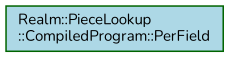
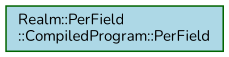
node "Realm::PieceLookup ::CompiledProgram::PerField": label "Realm::PieceLookup ::CompiledProgram::PerField" -> "Realm::PerField ::CompiledProgram::PerField"
